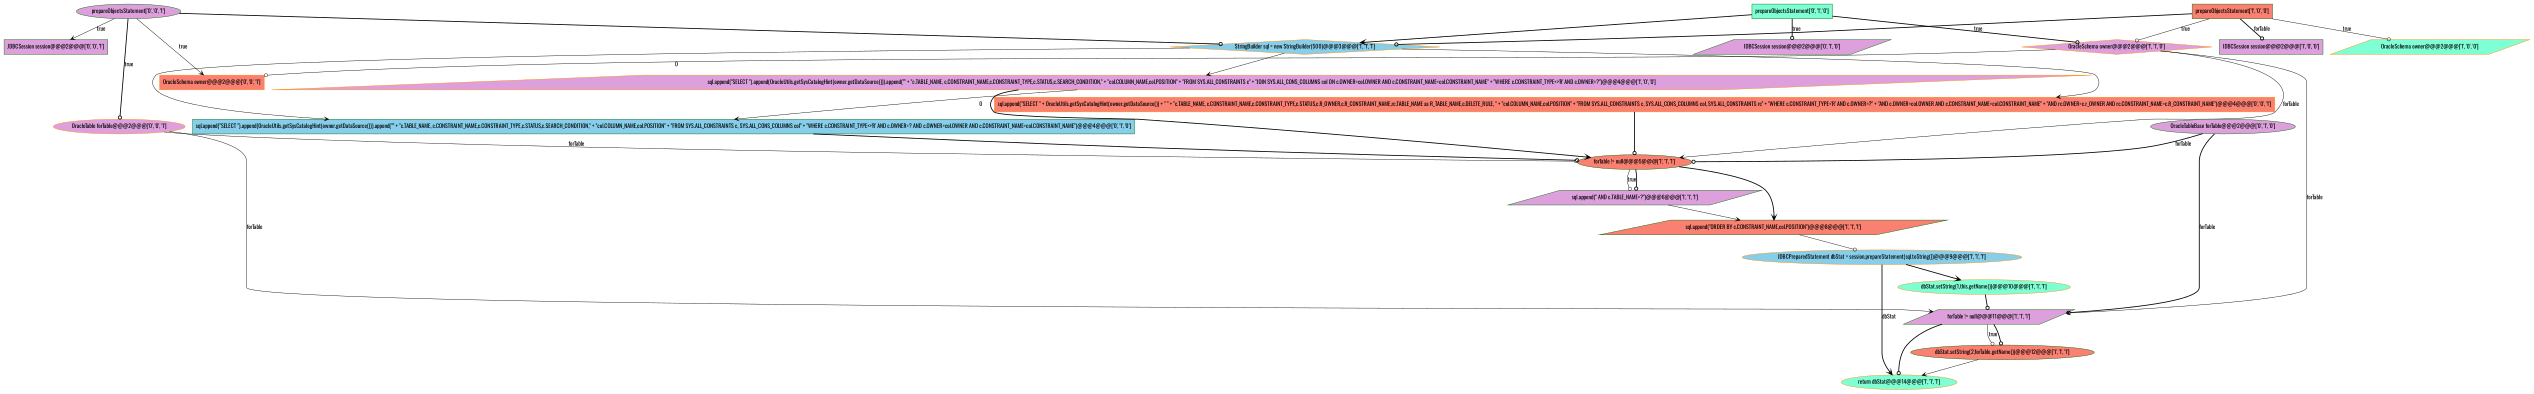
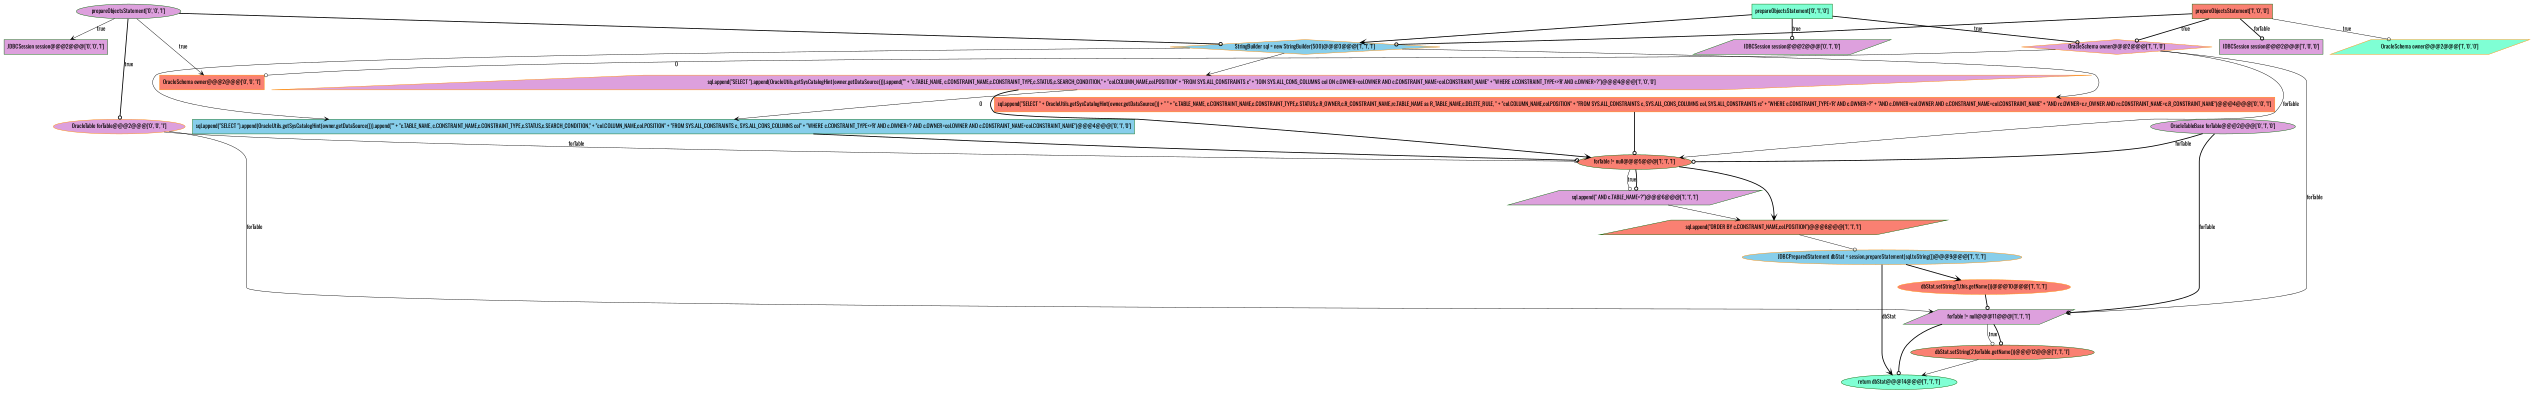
edge "prepareObjectsStatement['1', '0', '0']" -> "OracleSchema owner@@@2@@@['1', '1', '0']": style solid -> bold
node "dbStat.setString(1,this.getName())@@@10@@@['1', '1', '1']": fillcolor aquamarine -> salmon
node "return dbStat@@@14@@@['1', '1', '1']": color darkorange -> darkgreen
